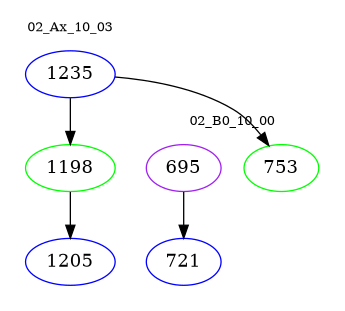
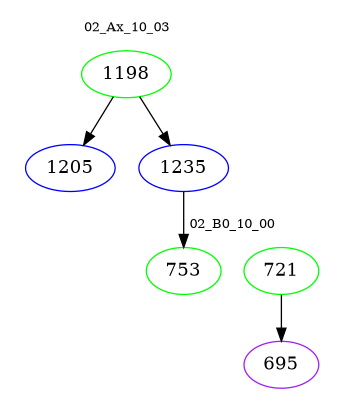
edge "1235" -> "1198": reversed
edge "695" -> "721": reversed
node "721": color blue -> green
